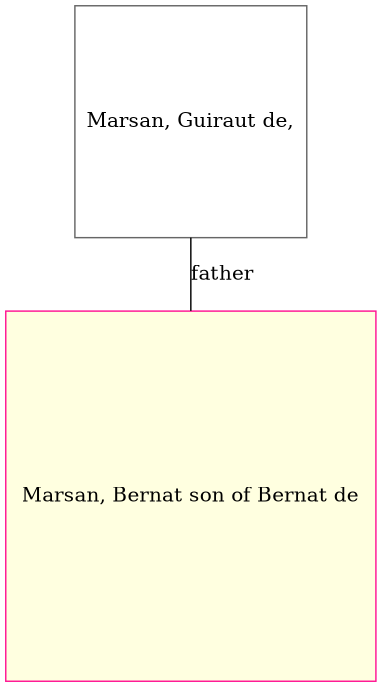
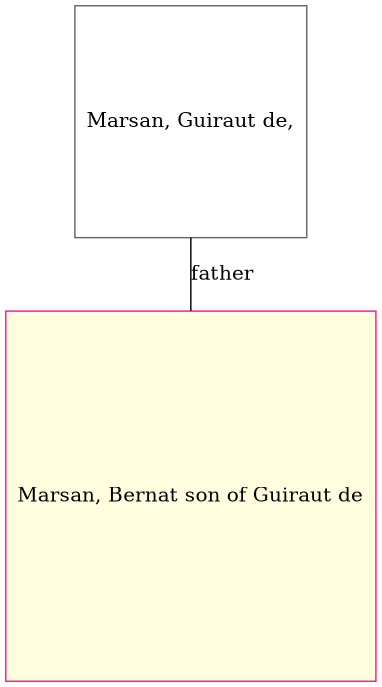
node "Marsan, Bernat son of Bernat de": label "Marsan, Bernat son of Bernat de" -> "Marsan, Bernat son of Guiraut de"
